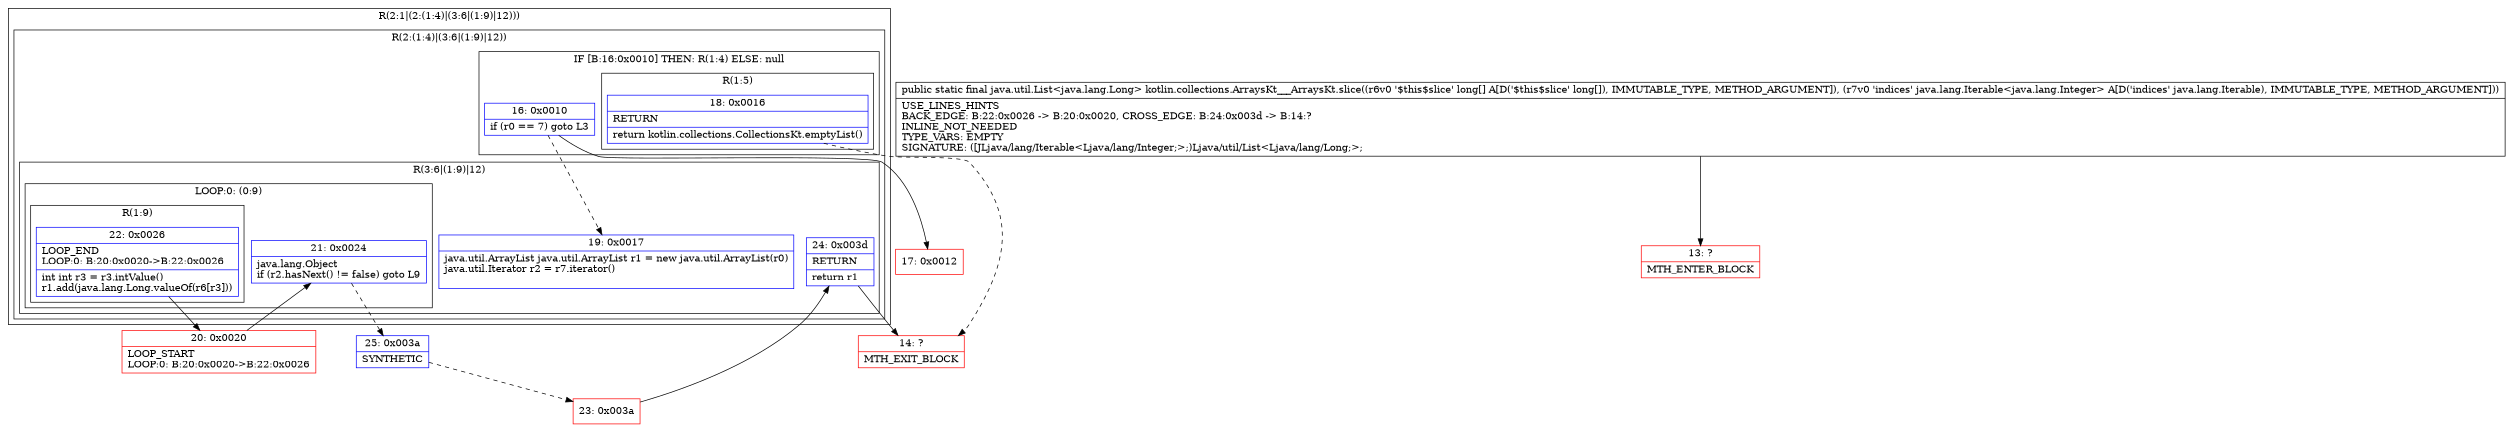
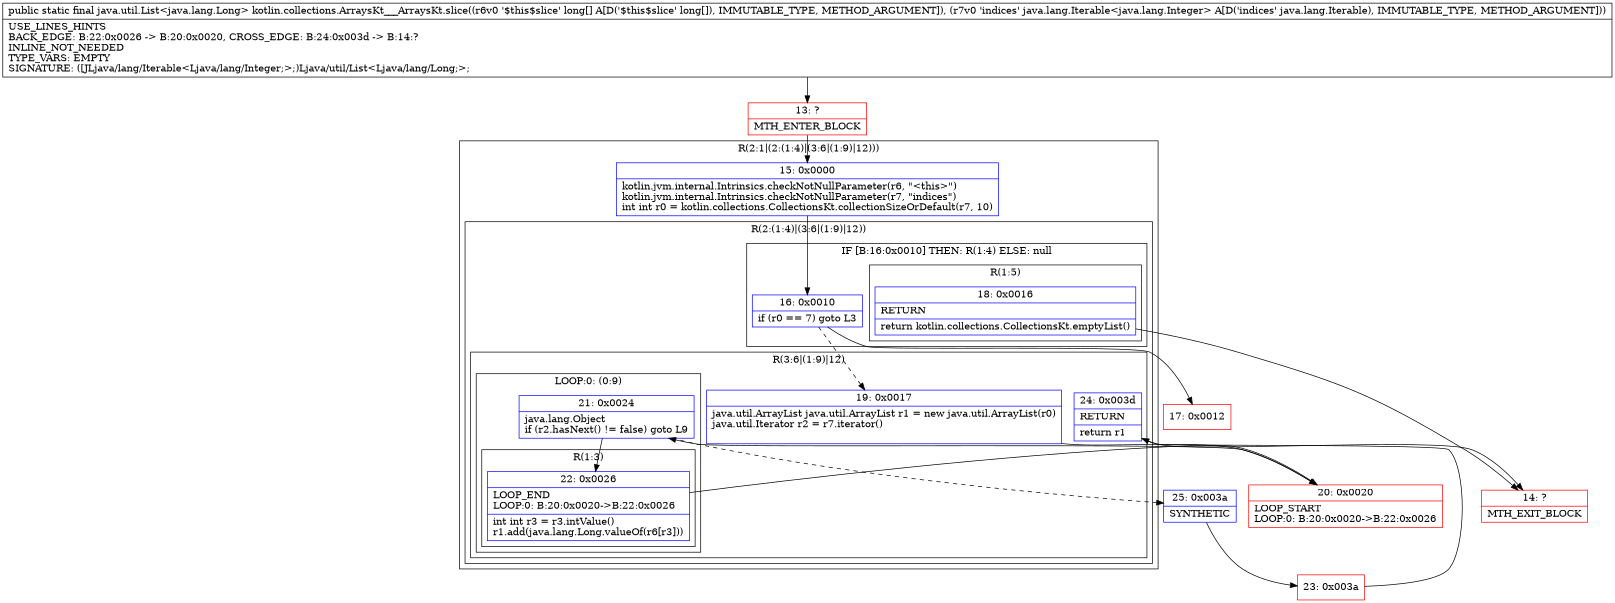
edge "18: 0x0016" -> "14: ?": style dashed -> solid
node "15: 0x0000": added
cluster "R(1:9)": label "R(1:9)" -> "R(1:3)"
edge "25: 0x003a" -> "23: 0x003a": style dashed -> solid
edge "19: 0x0017" -> "20: 0x0020": added
edge "21: 0x0024" -> "22: 0x0026": added
